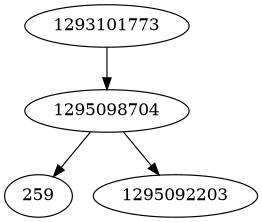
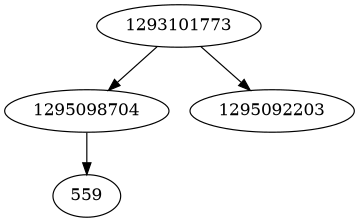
edge "1295098704" -> "1295092203": now "1293101773" -> "1295092203"
node "259": label "259" -> "559"
